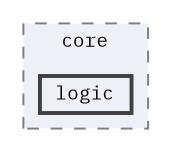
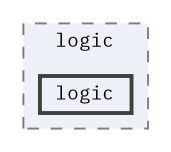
cluster "core": label "core" -> "logic"
